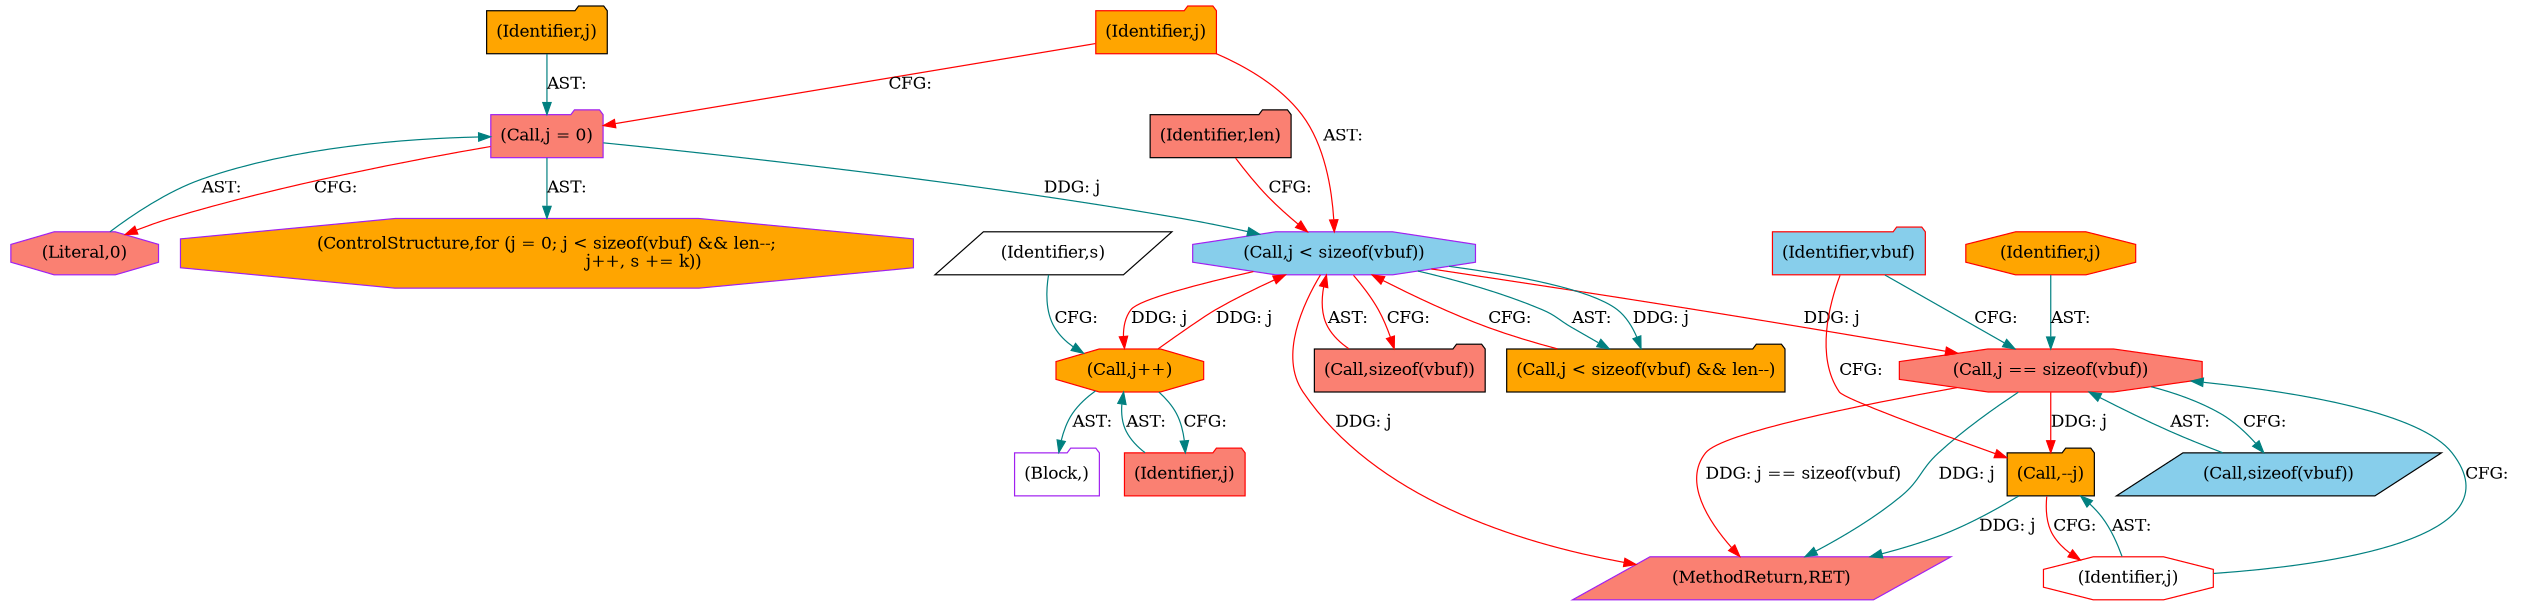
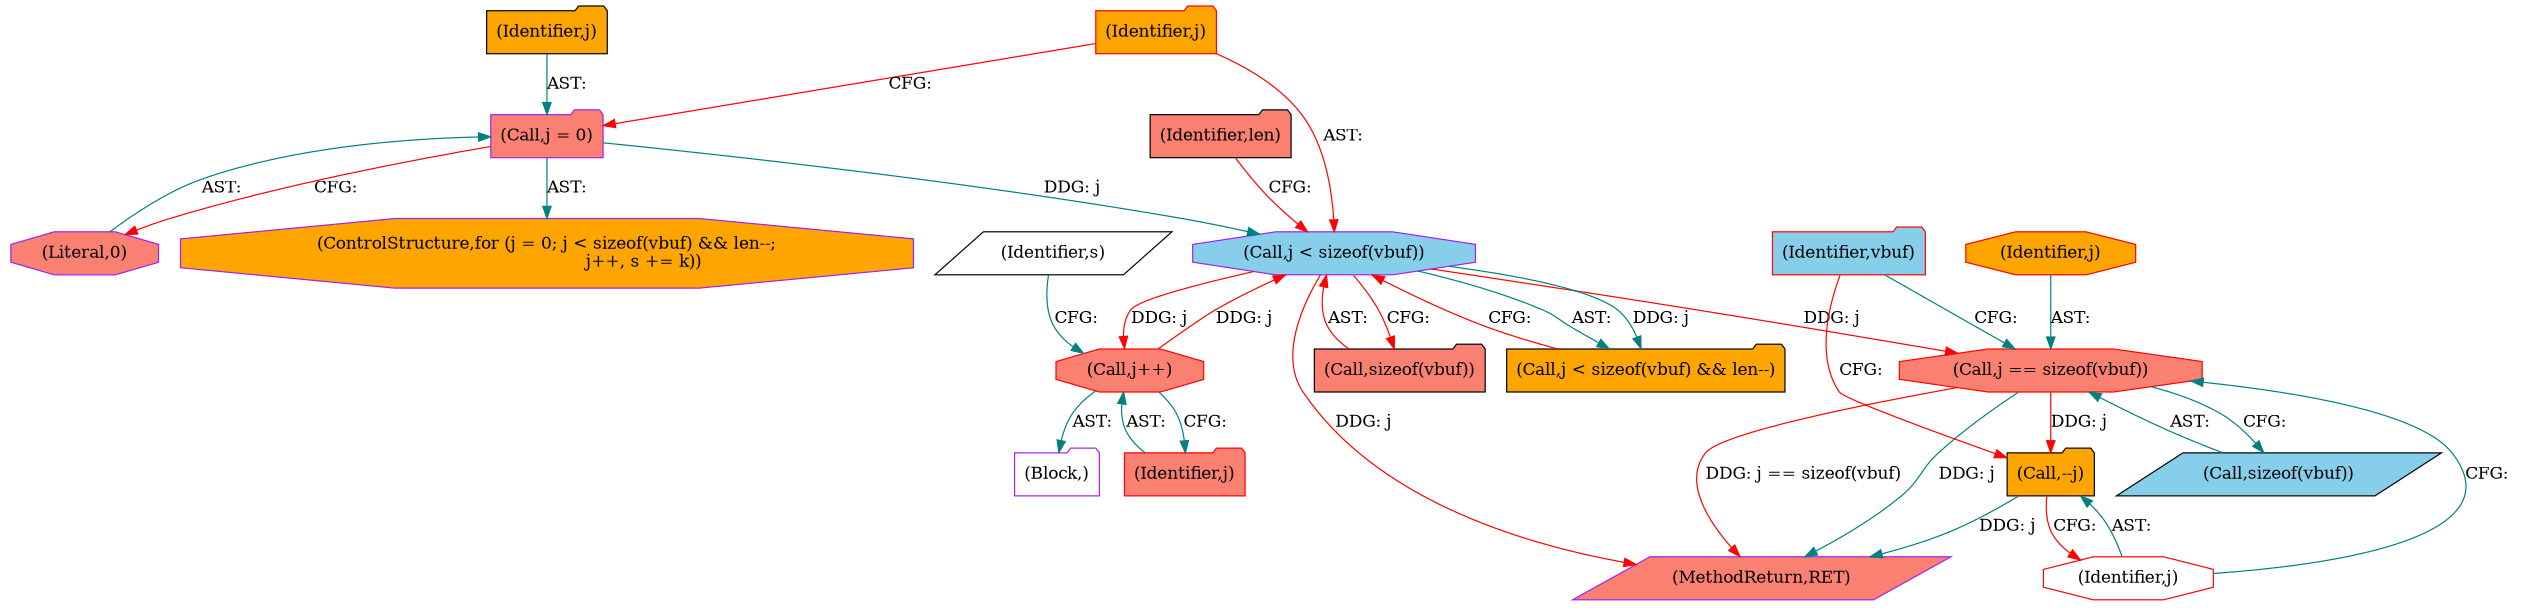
node "(Call,j++)": fillcolor orange -> salmon
